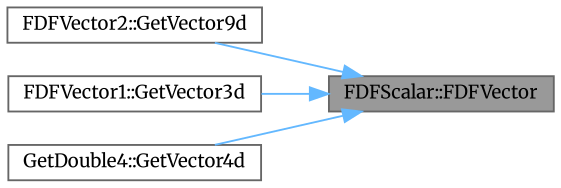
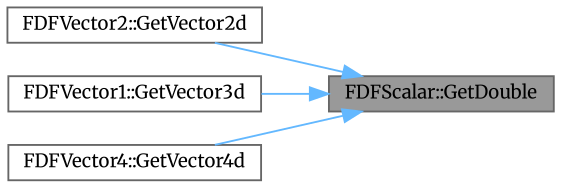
node "FDFVector2::GetVector9d": label "FDFVector2::GetVector9d" -> "FDFVector2::GetVector2d"
node "FDFScalar::FDFVector": label "FDFScalar::FDFVector" -> "FDFScalar::GetDouble"
node "GetDouble4::GetVector4d": label "GetDouble4::GetVector4d" -> "FDFVector4::GetVector4d"
